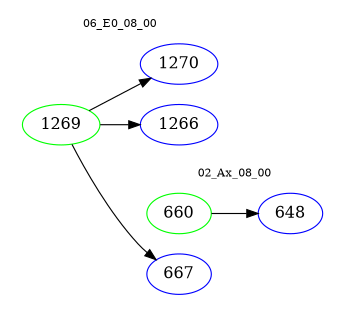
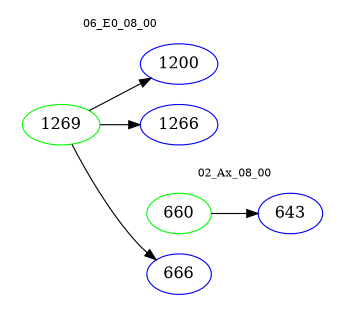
node "1270": label "1270" -> "1200"
node "648": label "648" -> "643"
node "667": label "667" -> "666"
